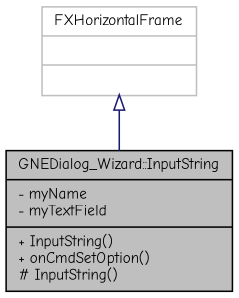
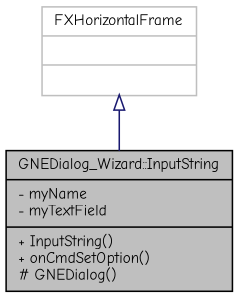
node "GNEDialog_Wizard::InputString": text "# InputString()" -> "# GNEDialog()"
